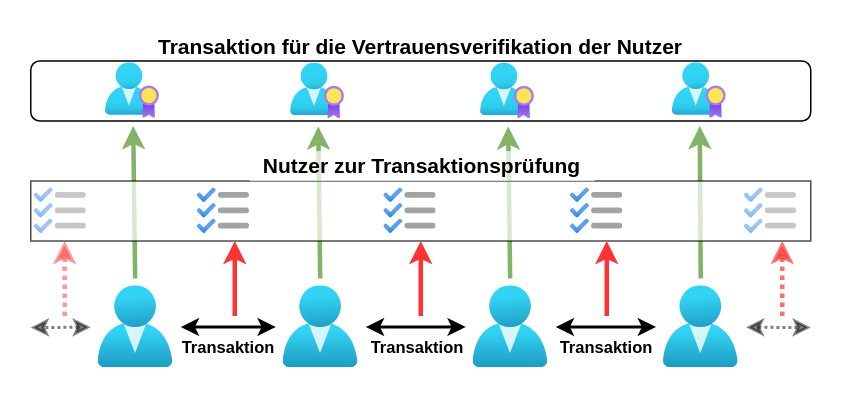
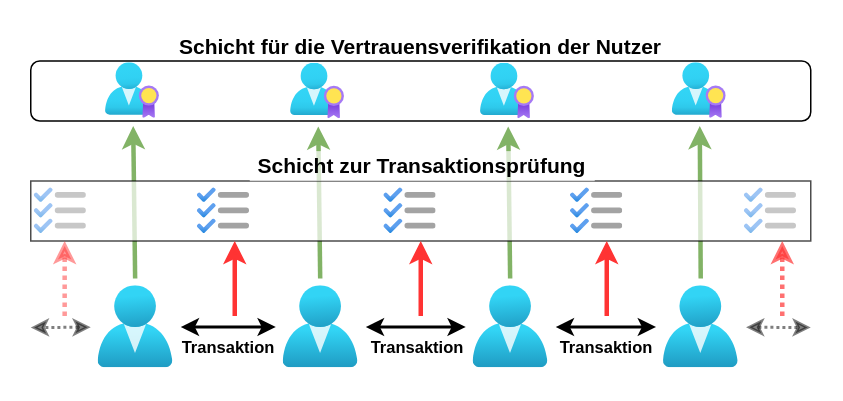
node "Transaktion für die Vertrauensverifikation der Nutzer": label "Transaktion für die Vertrauensverifikation der Nutzer" -> "Schicht für die Vertrauensverifikation der Nutzer"
node "Nutzer zur Transaktionsprüfung": label "Nutzer zur Transaktionsprüfung" -> "Schicht zur Transaktionsprüfung"
